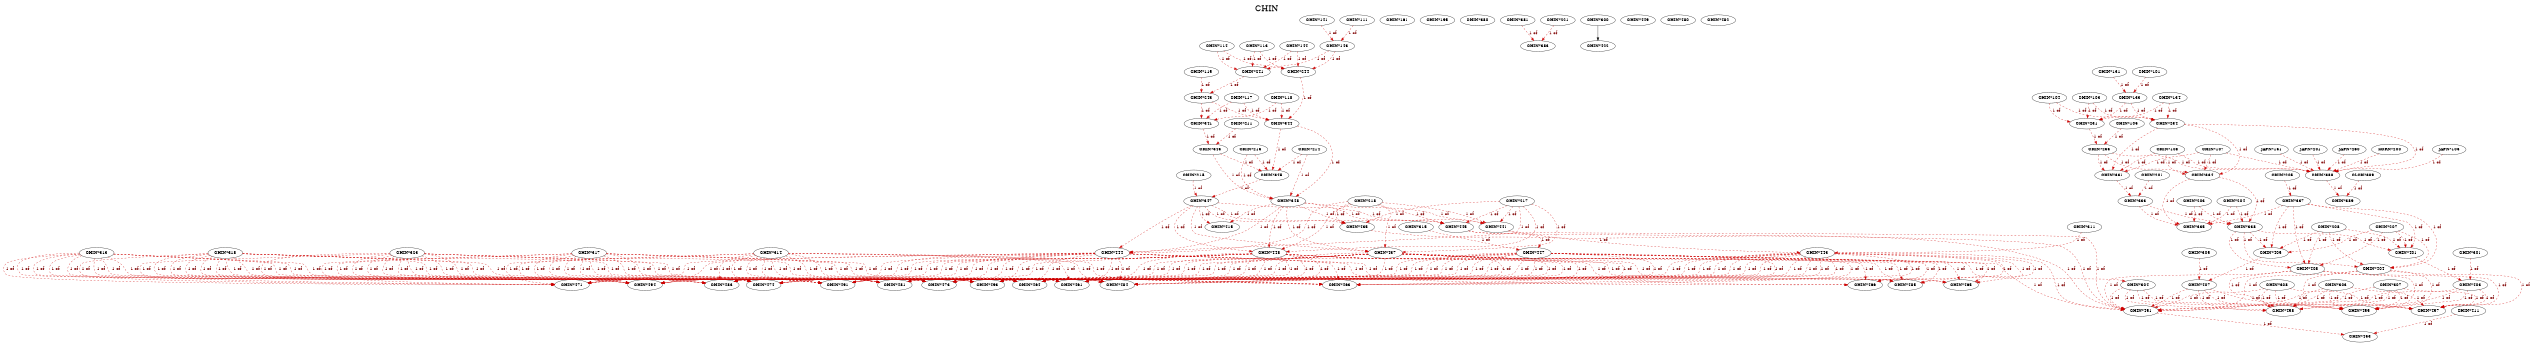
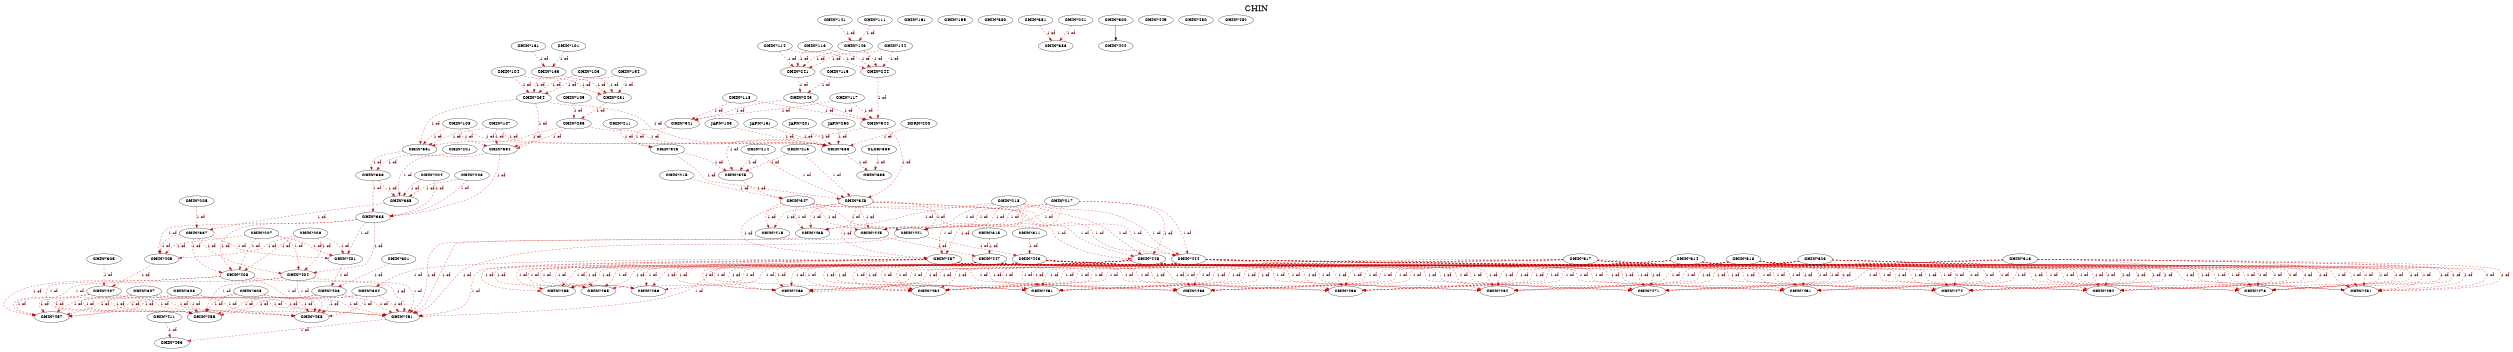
edge "CHIN*337" -> "CHIN*335": reversed
